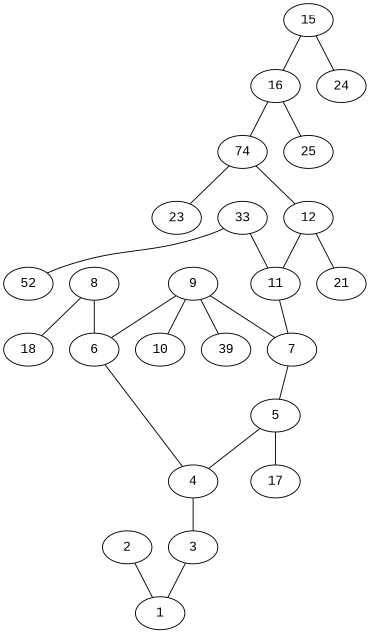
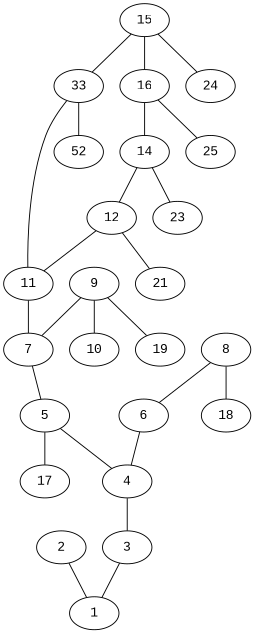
edge "15" -- "33": added
node "74": label "74" -> "14"
edge "9" -- "6": removed
node "39": label "39" -> "19"
